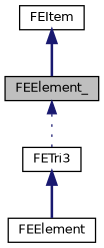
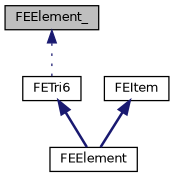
edge "FEElement_" -> "FEItem": now "FEElement" -> "FEItem"
node "FETri3": label "FETri3" -> "FETri6"
